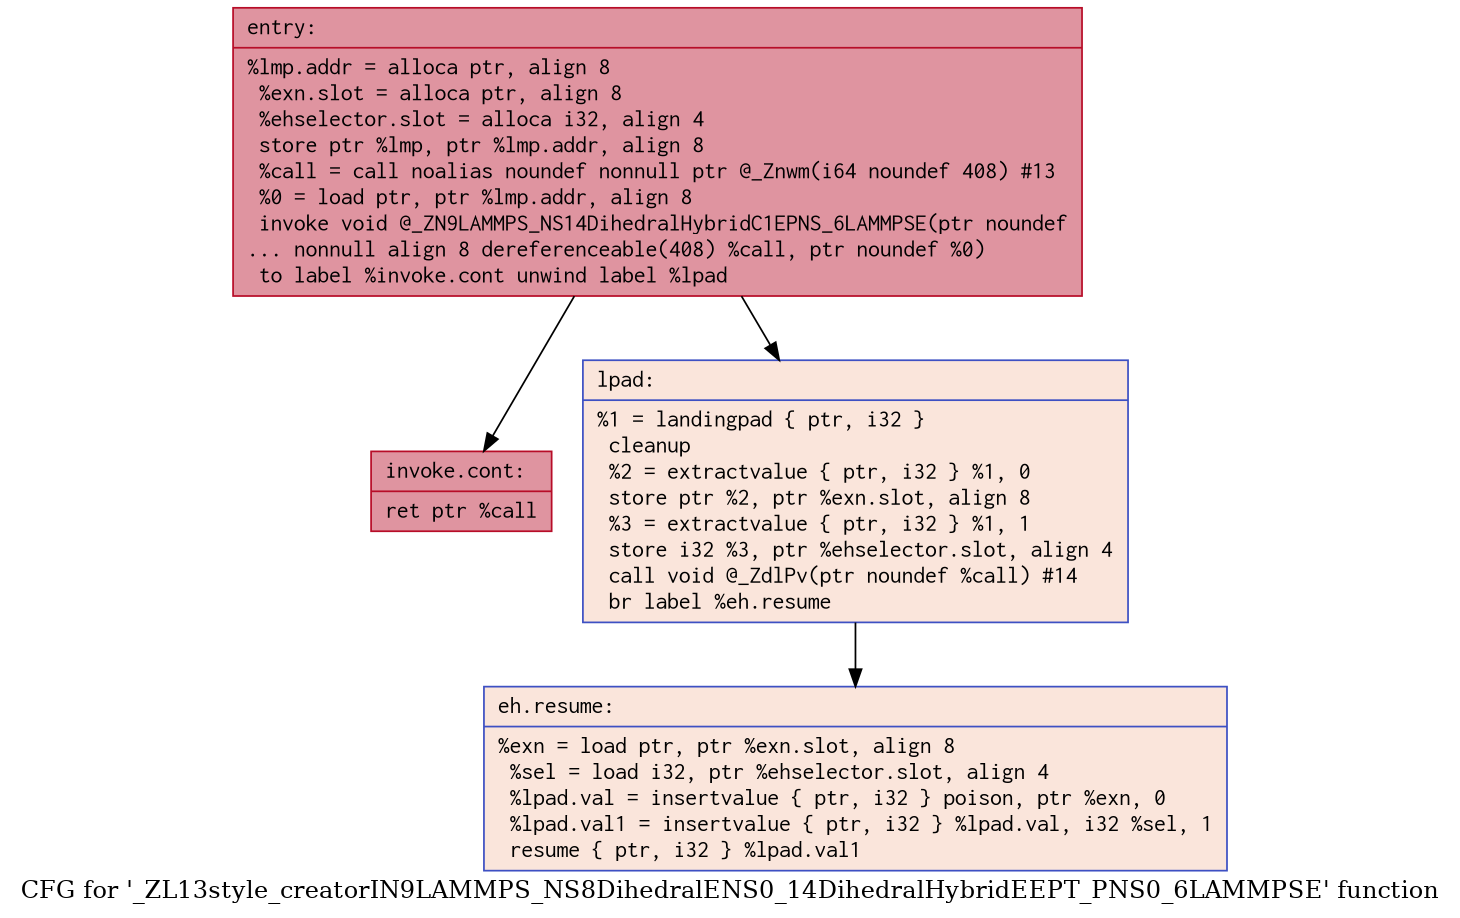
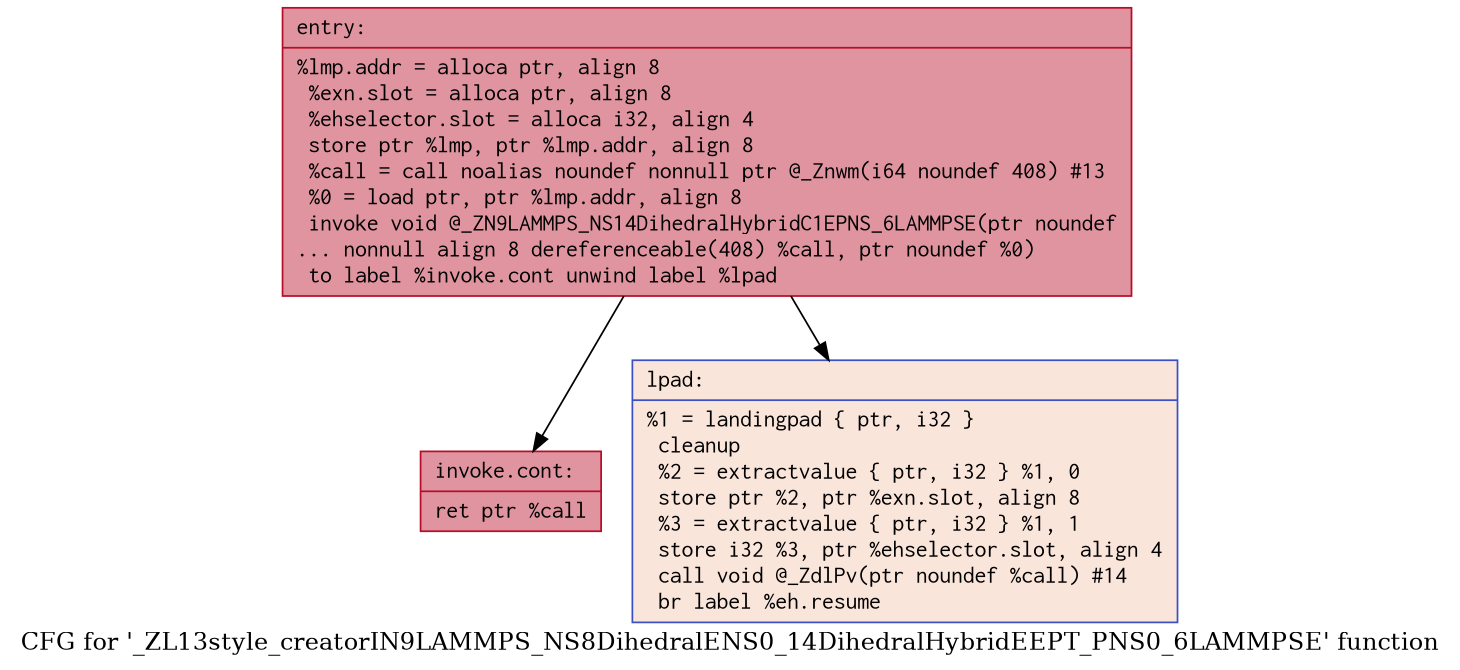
node "eh.resume:": removed
